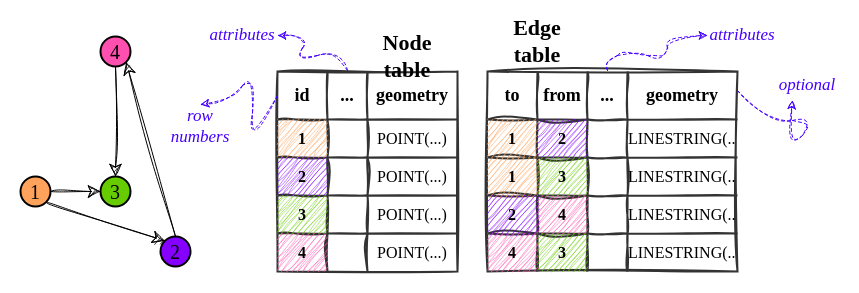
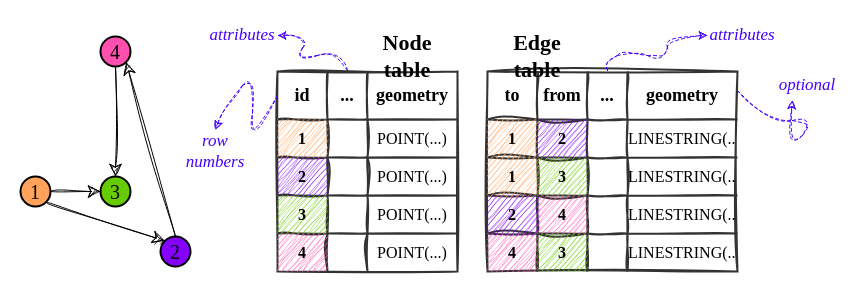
node "Edge table": moved (538, 42) -> (538, 57)
node "row numbers": moved (201, 127) -> (216, 152)
